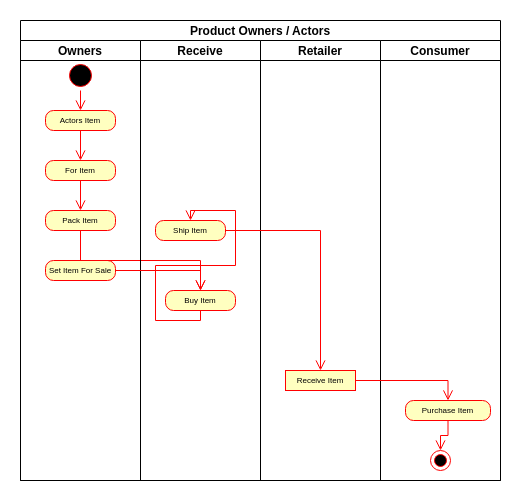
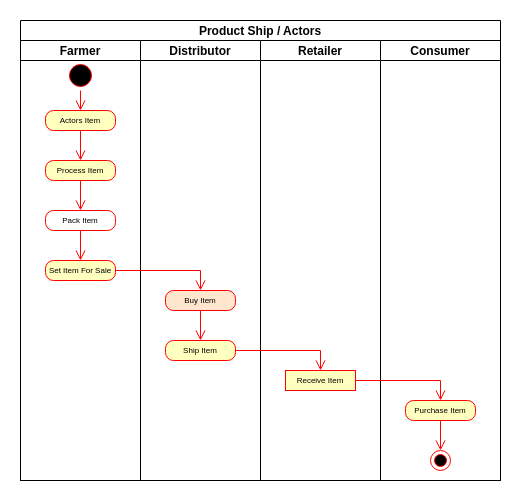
node "Product Owners / Actors": label "Product Owners / Actors" -> "Product Ship / Actors"
node "Owners": label "Owners" -> "Farmer"
node "Receive": label "Receive" -> "Distributor"
node "For Item": label "For Item" -> "Process Item"
node "Pack Item": fillcolor #ffffc0 -> #ffffff
node "Ship Item": moved (191, 231) -> (201, 351)
edge "Pack Item" -> "Buy Item": now "Pack Item" -> "Set Item For Sale"
node "Buy Item": fillcolor #ffffc0 -> #ffe6cc
node "Purchase Item": size 85x20 -> 70x20
